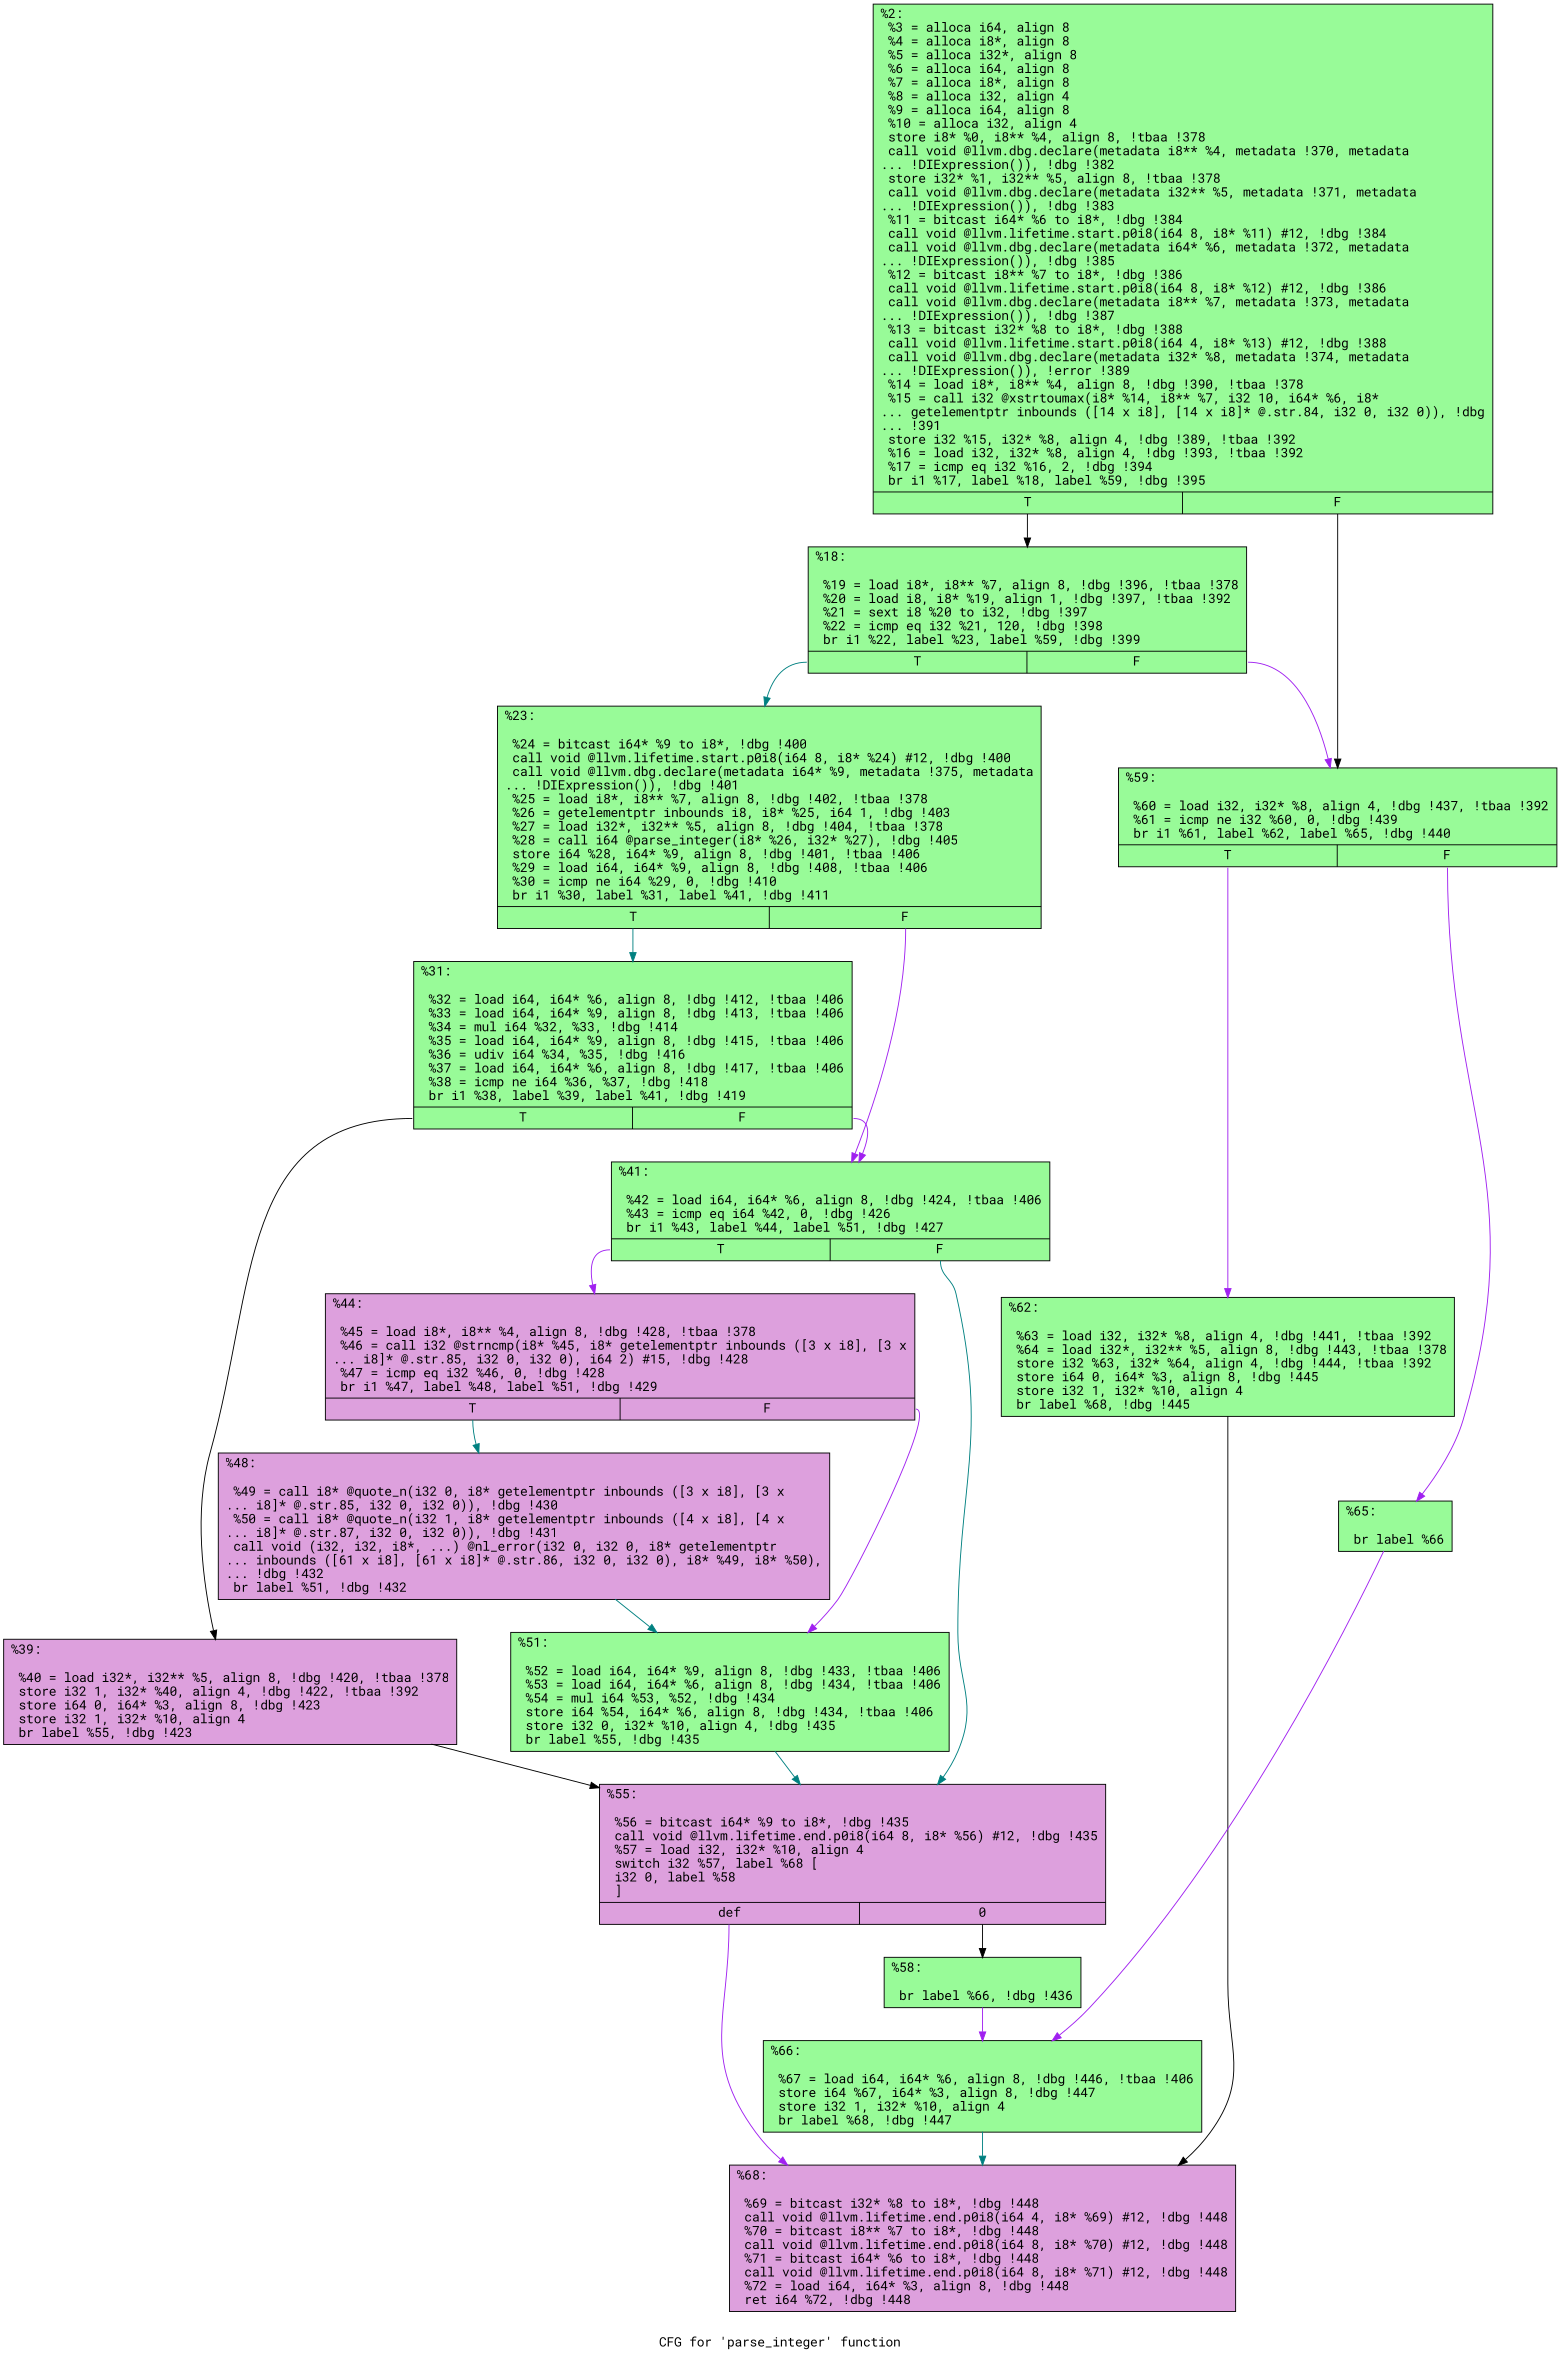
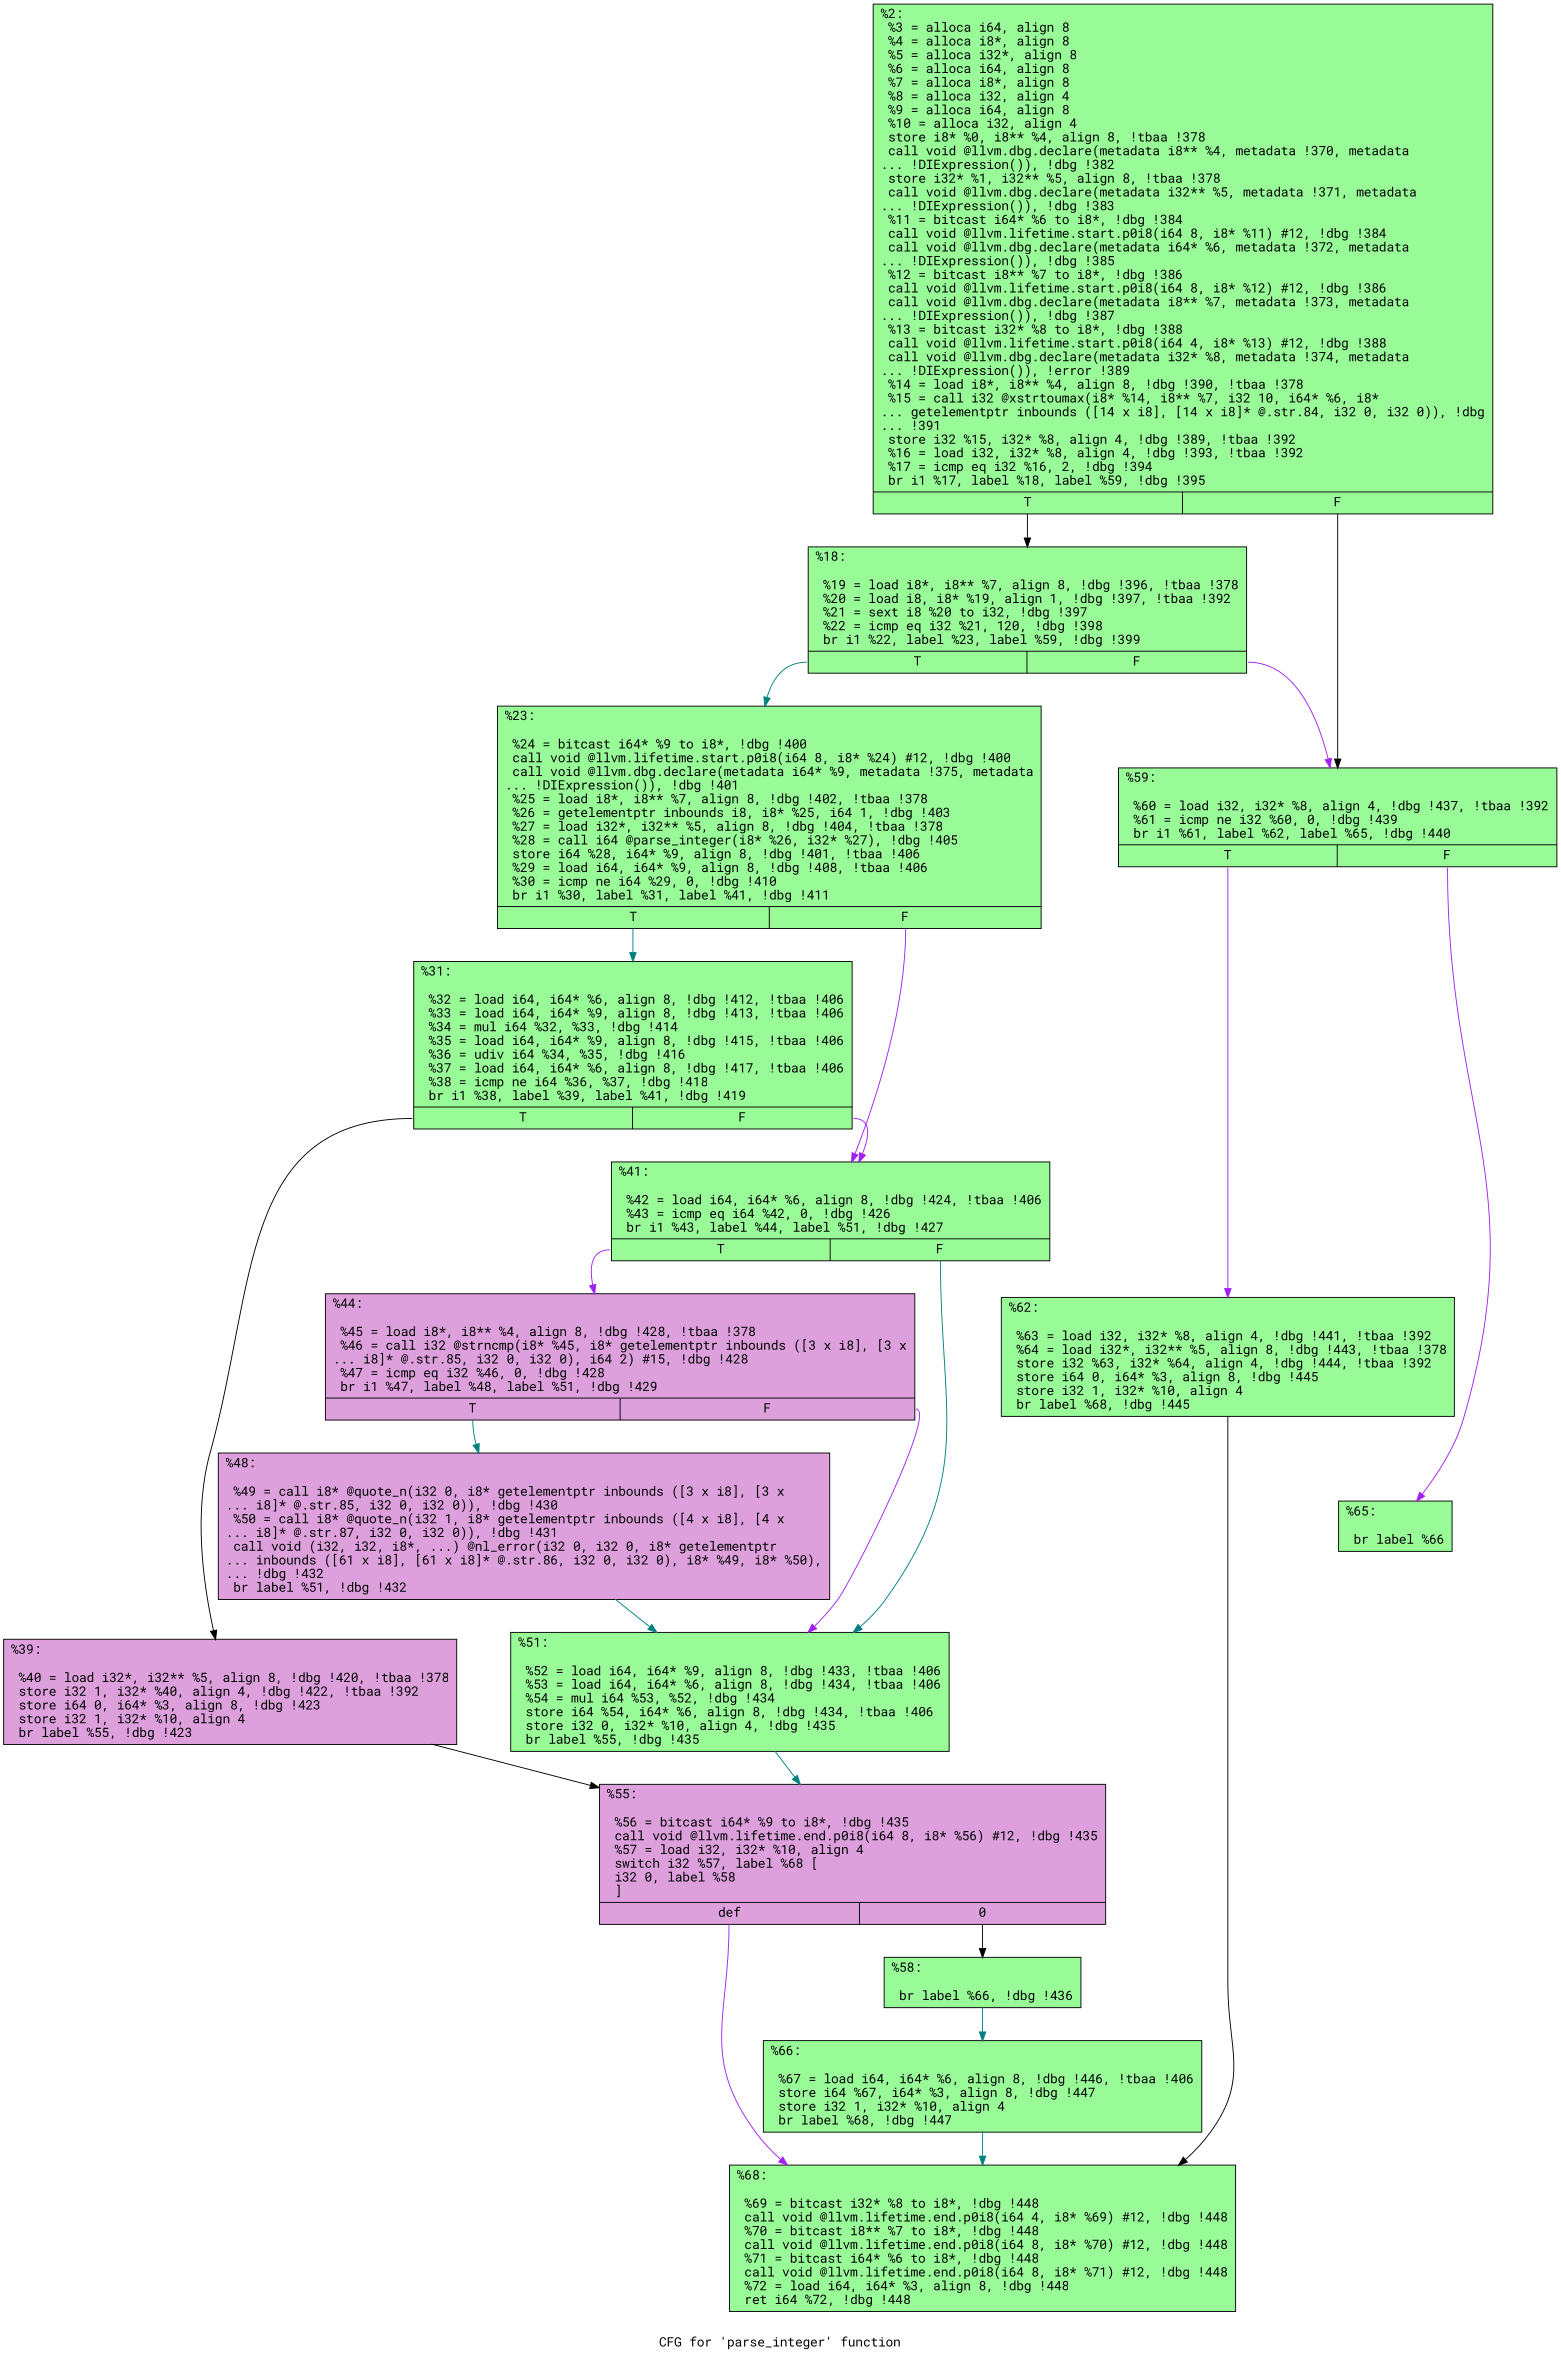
edge "%41:" -> "%55:": now "%41:" -> "%51:"
edge "%65:" -> "%66:": removed
edge "%58:" -> "%66:": color purple -> teal
node "%68:": fillcolor plum -> palegreen
